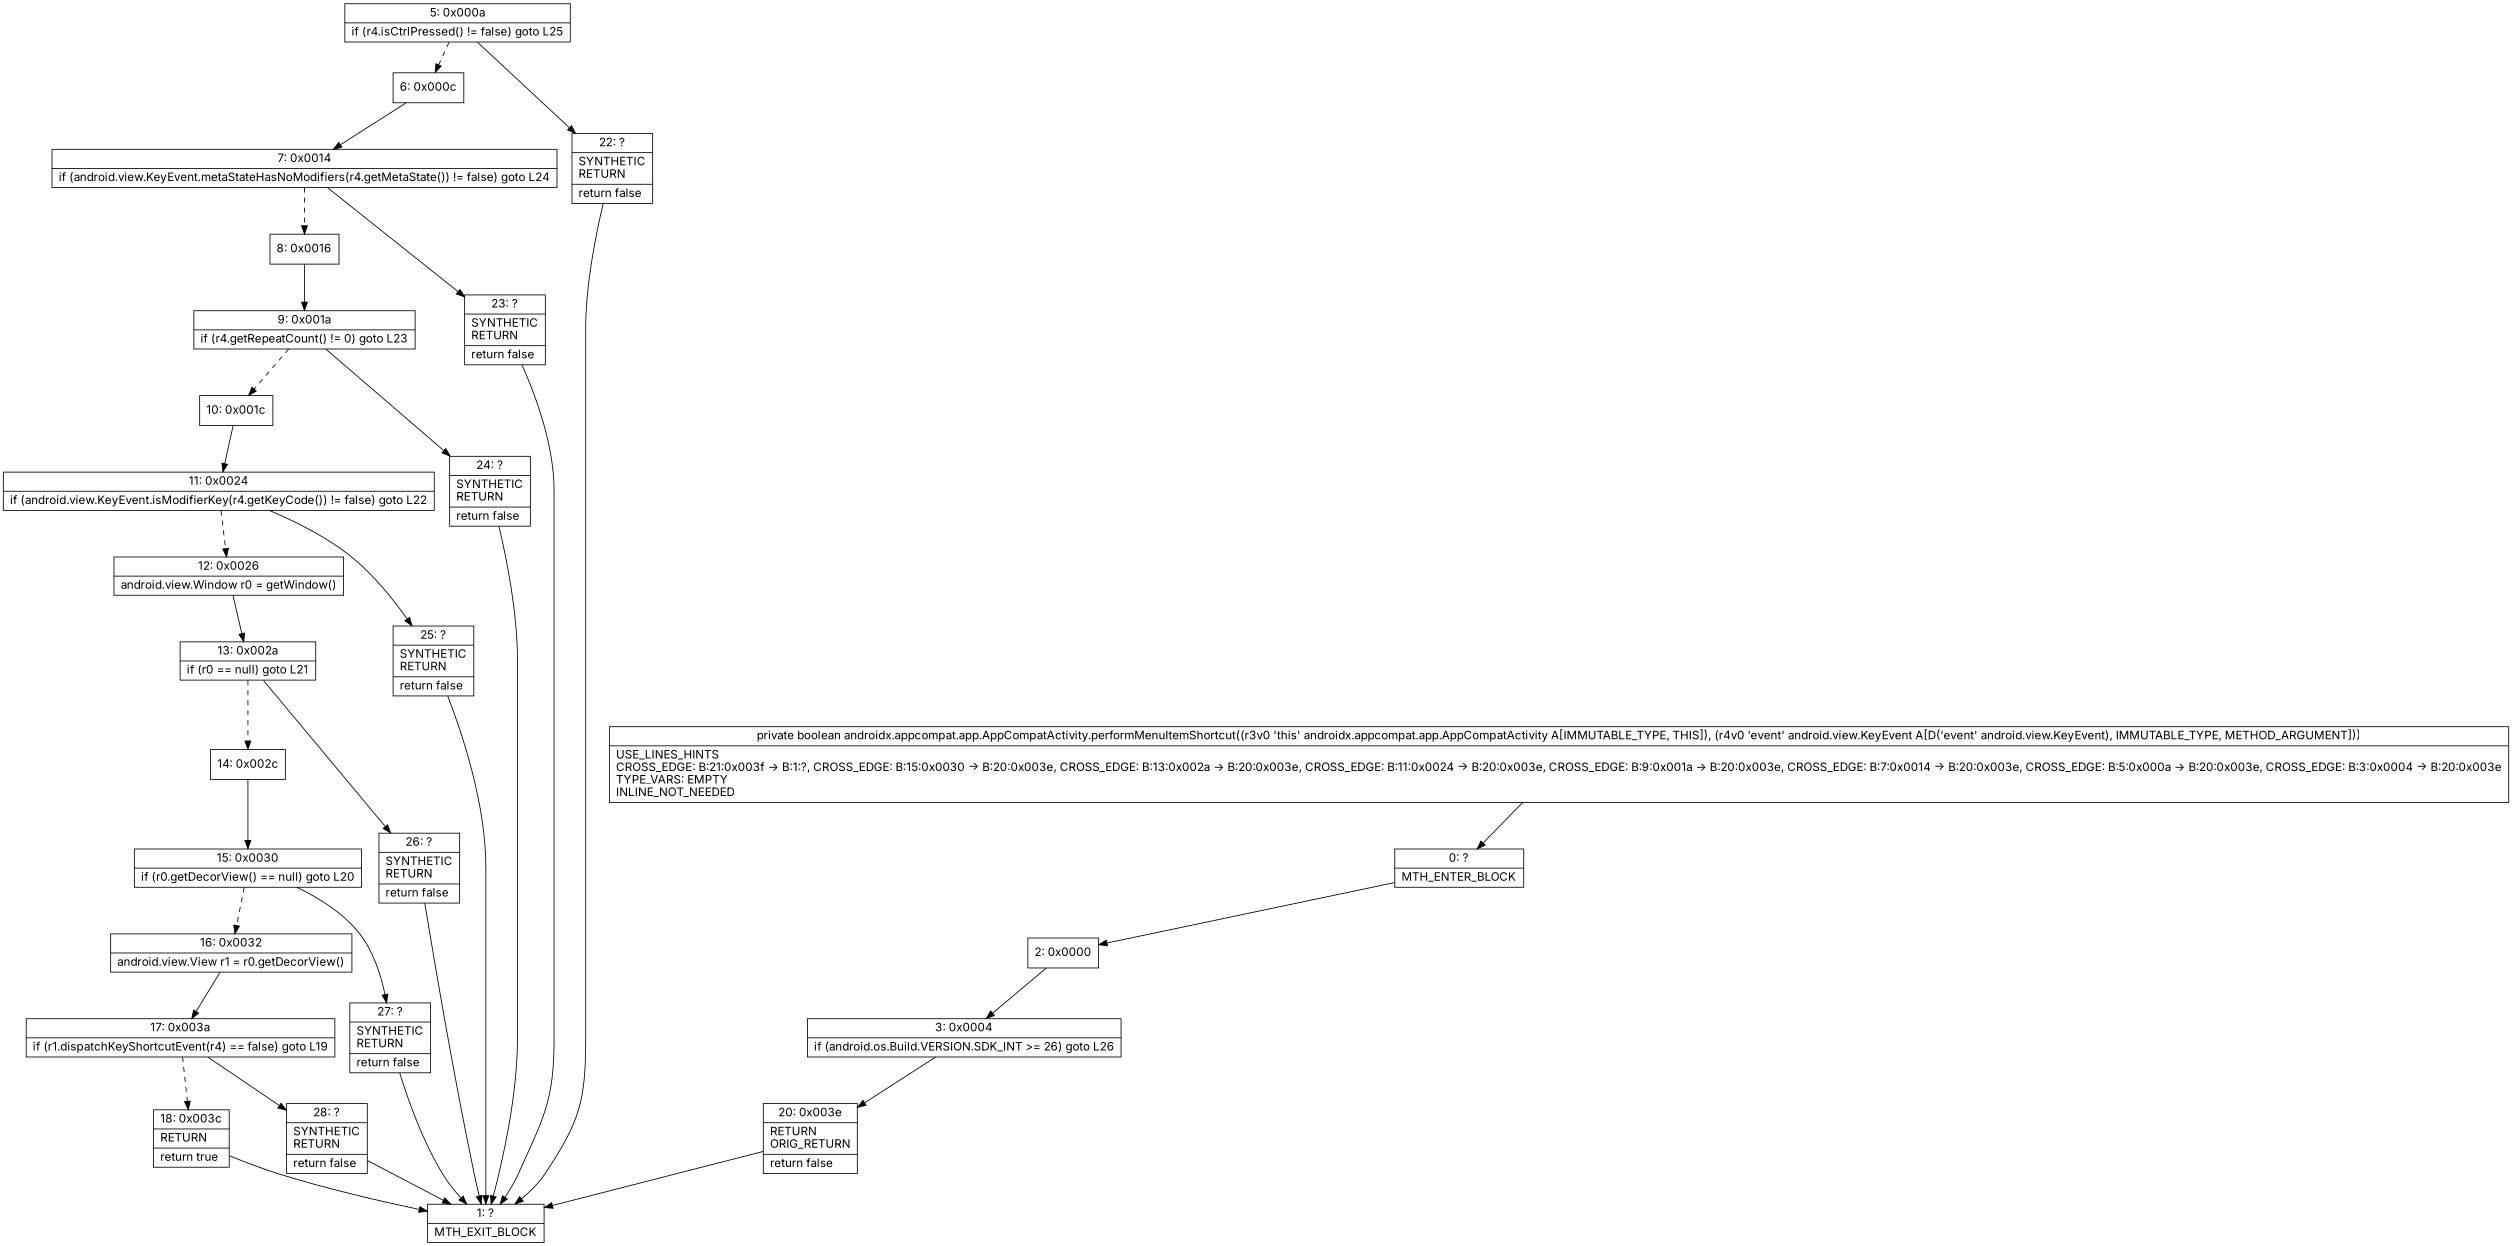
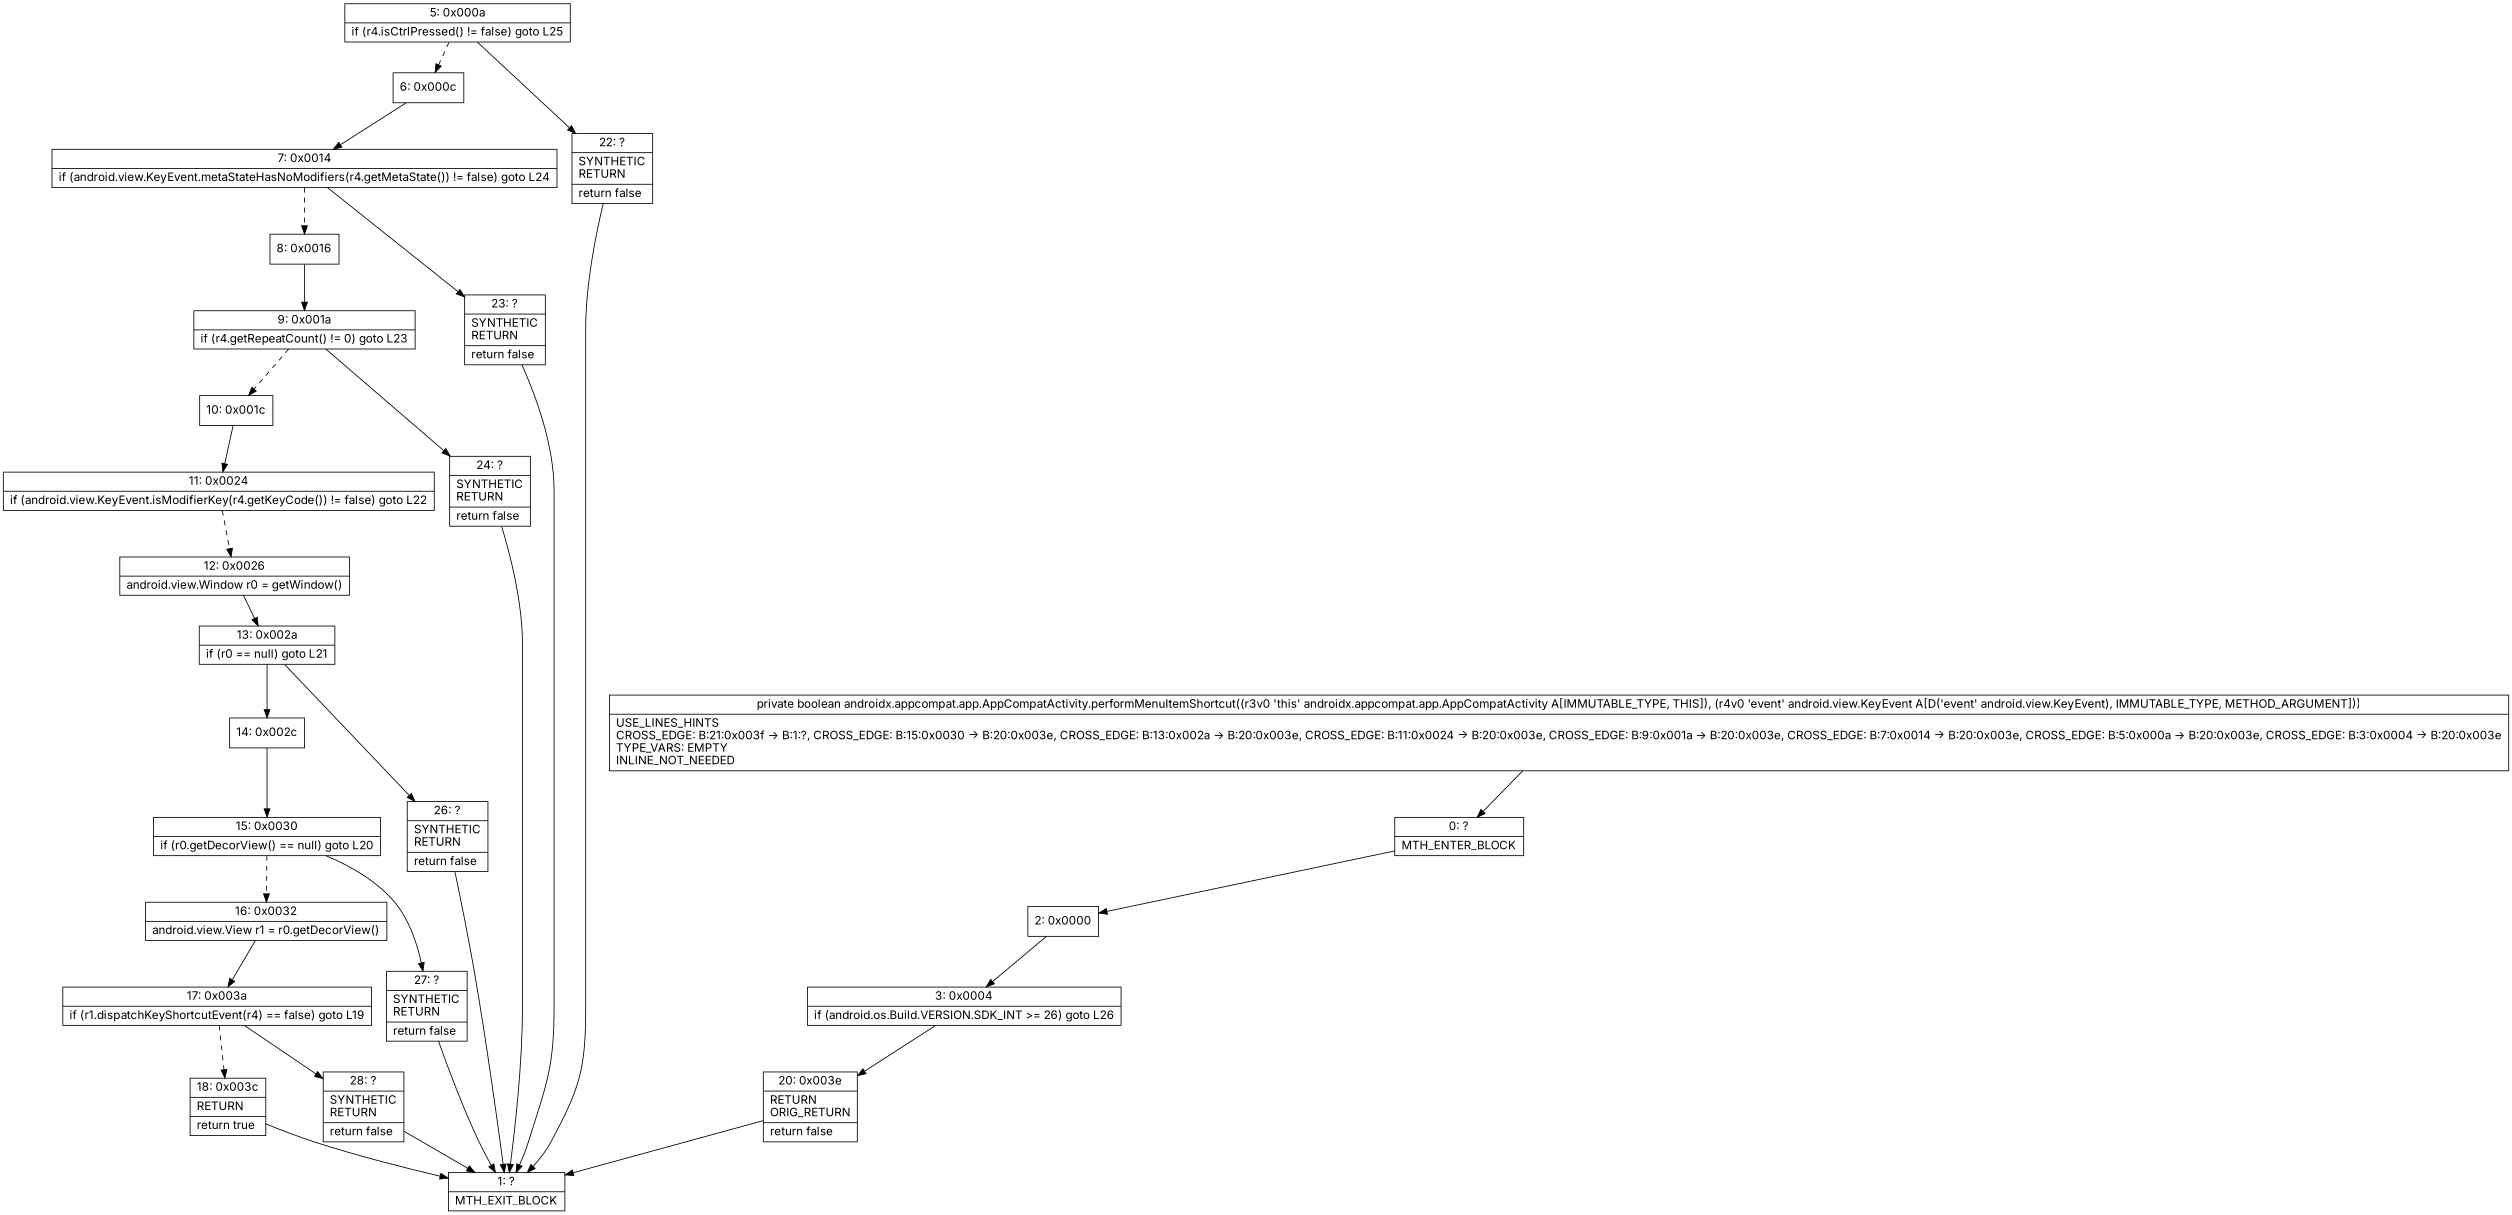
node "25: ?": removed
edge "13: 0x002a" -> "14: 0x002c": style dashed -> solid
